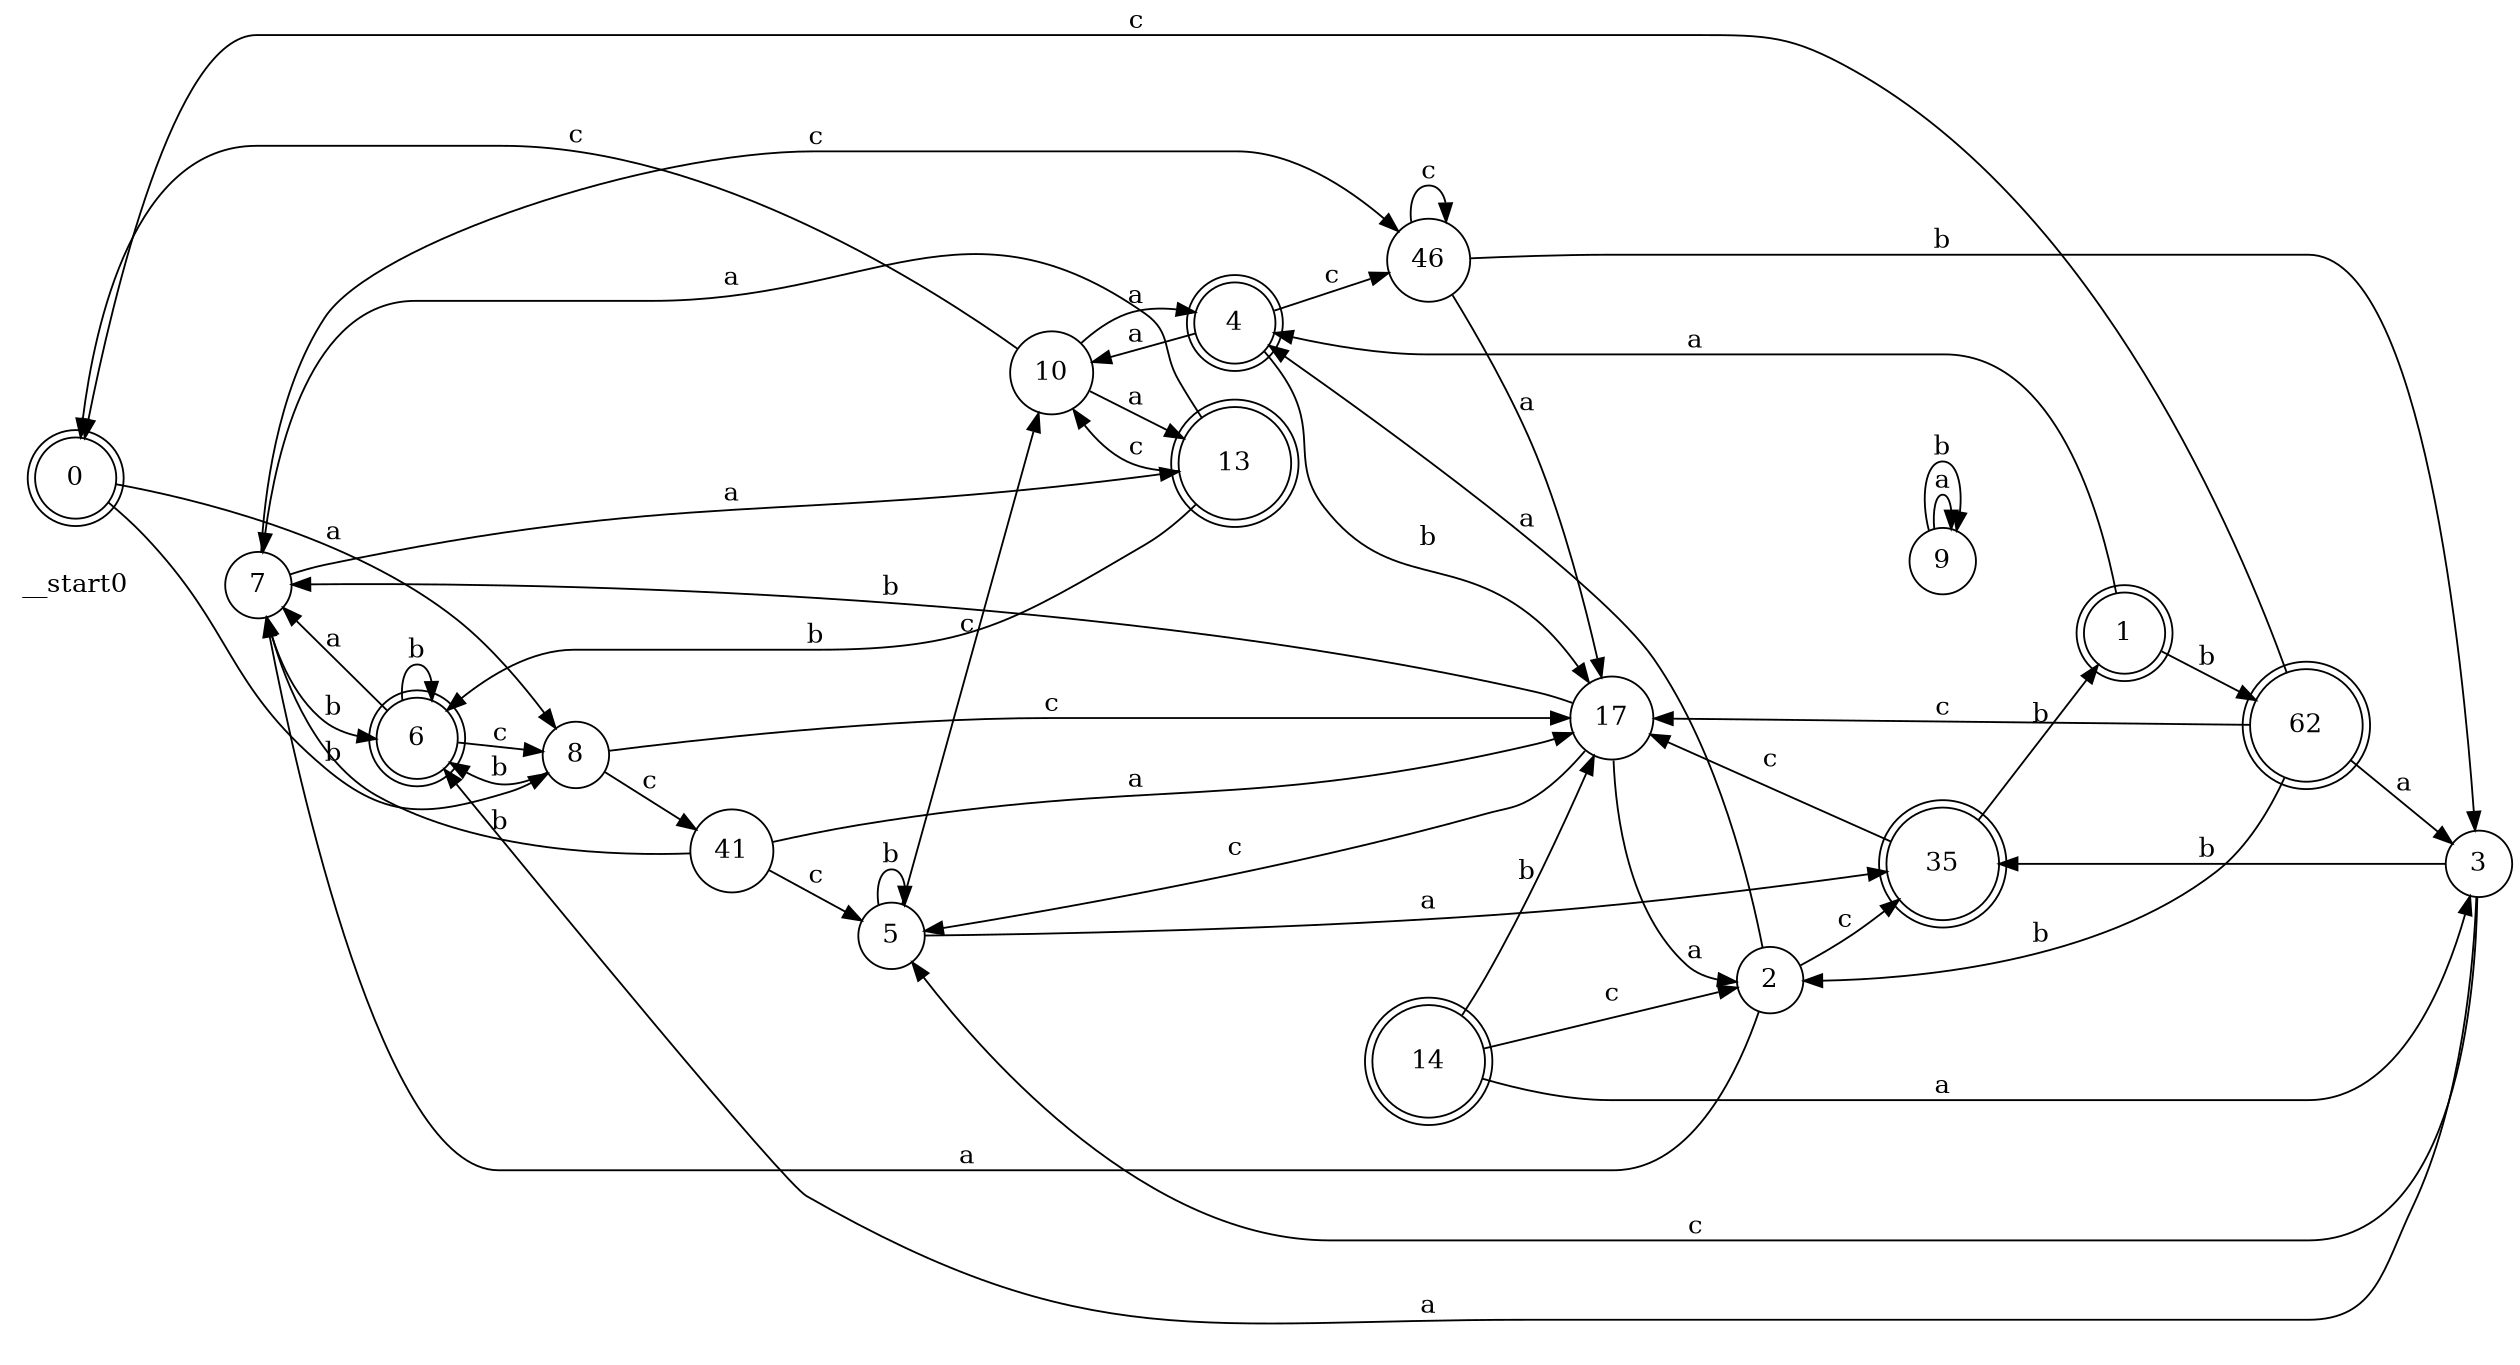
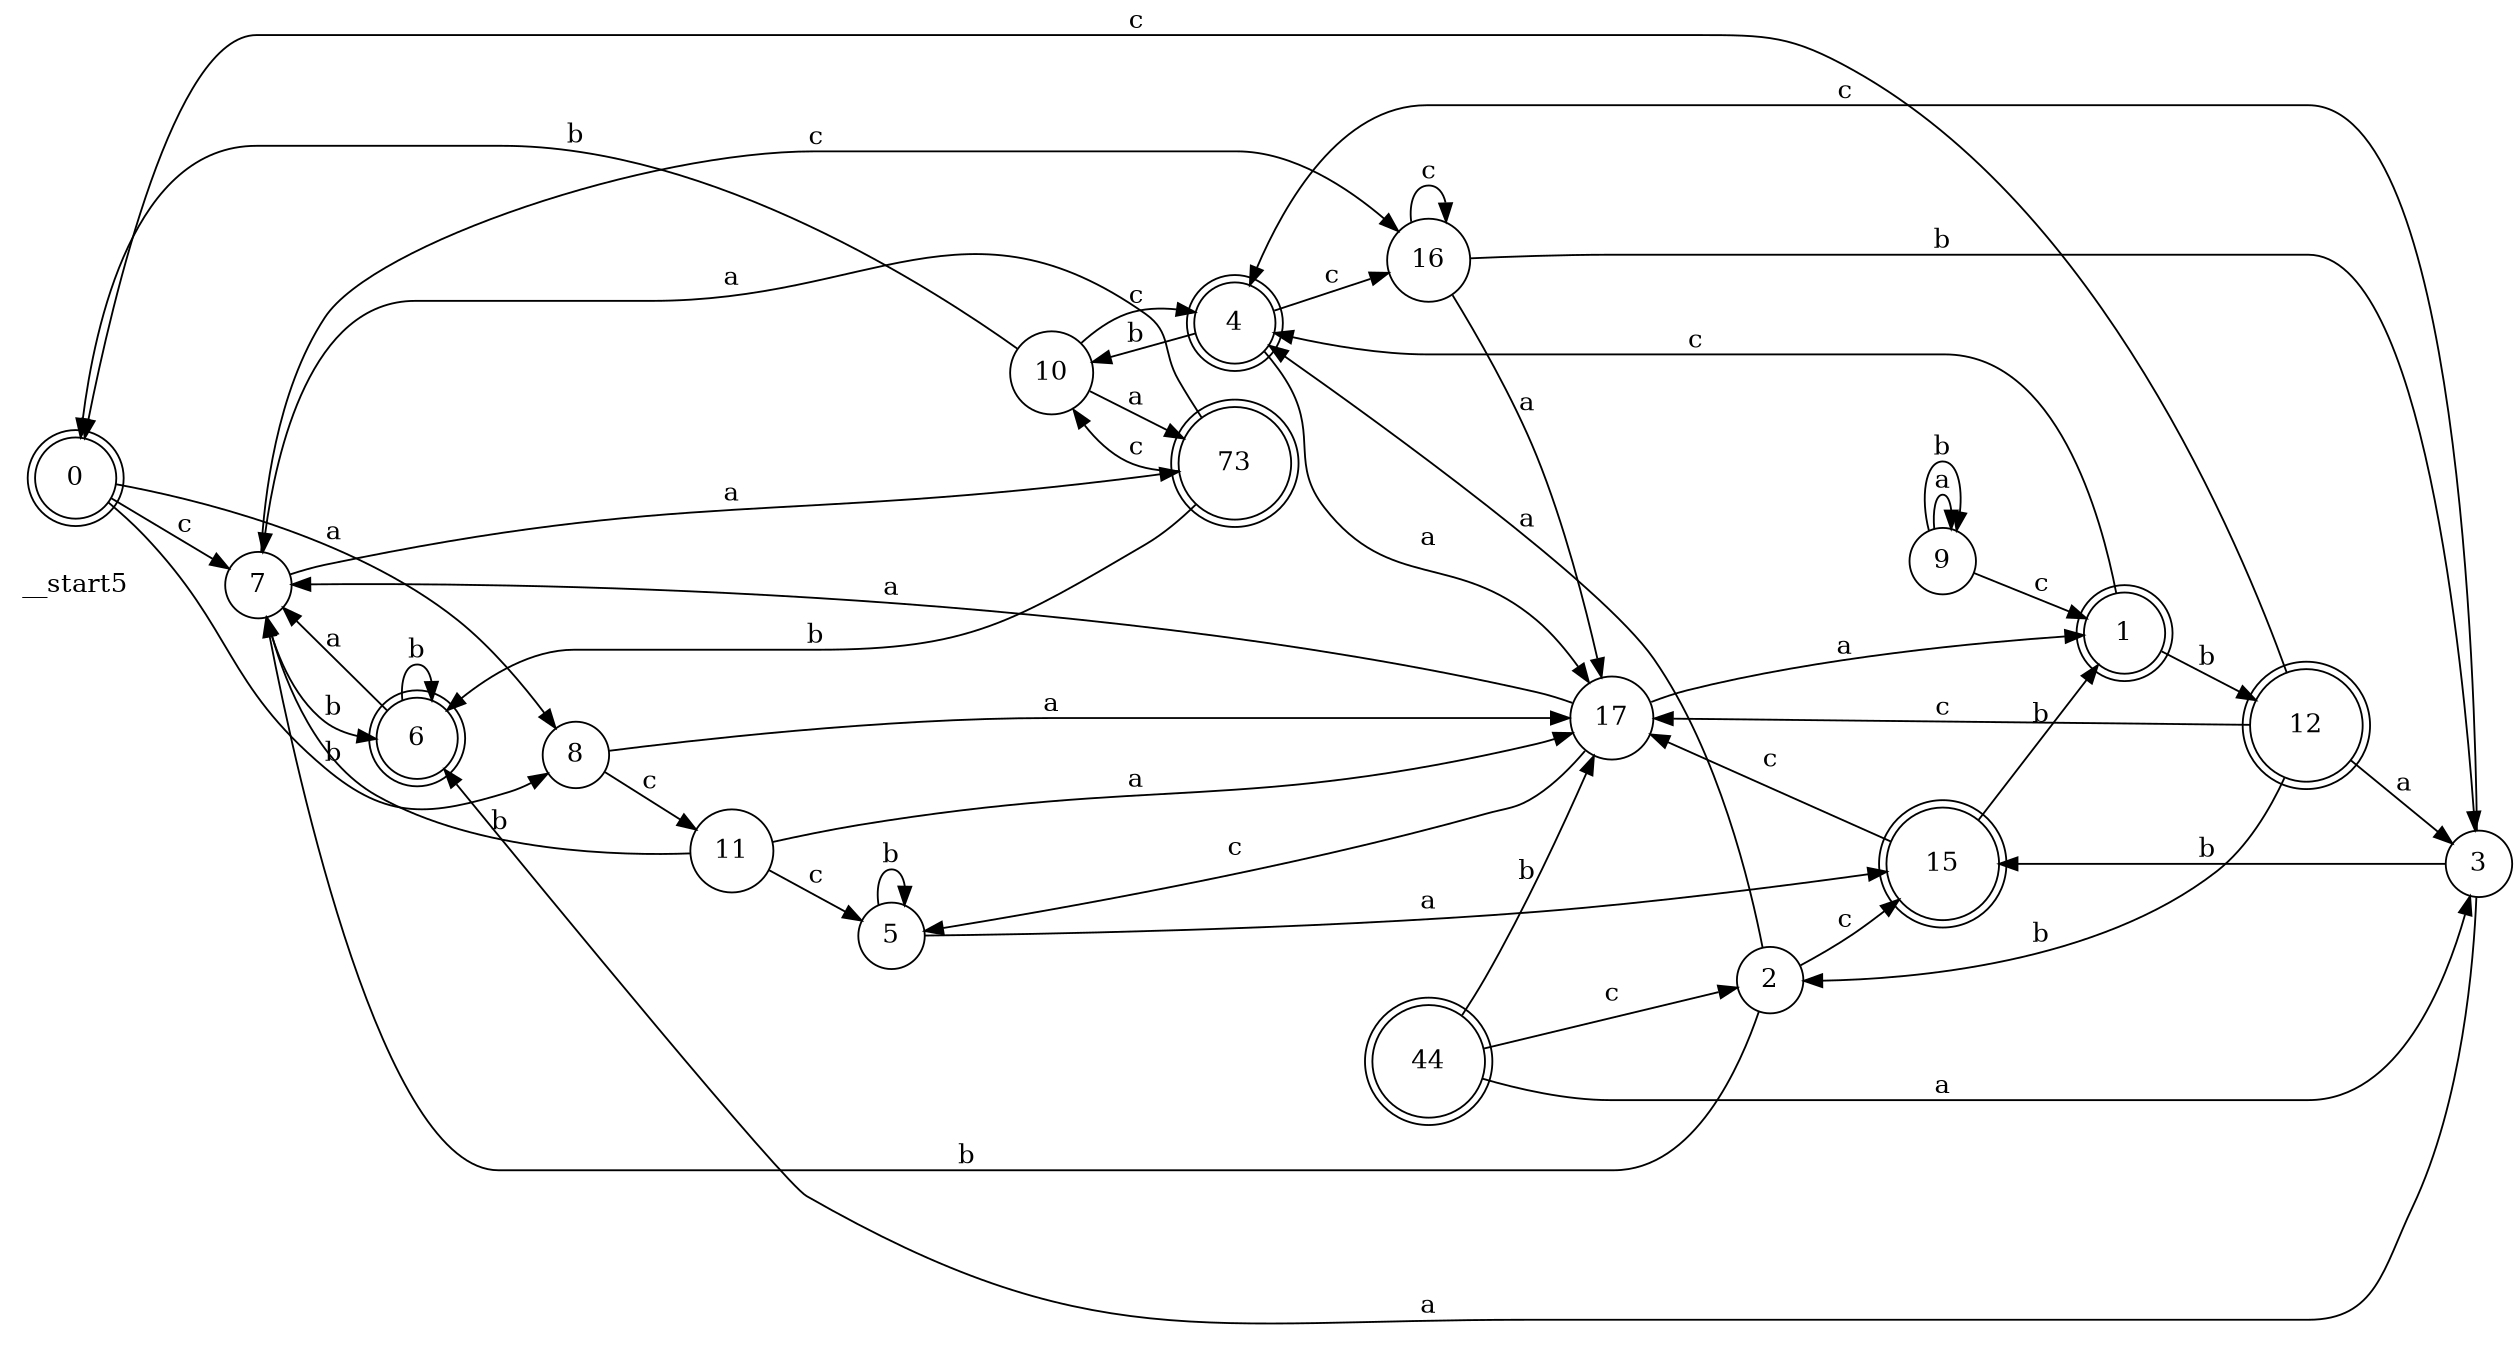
edge "10" -> "0": label "c" -> "b"
node "46": label "46" -> "16"
edge "10" -> "4": label "a" -> "c"
edge "4" -> "10": label "a" -> "b"
edge "1" -> "4": label "a" -> "c"
node "13": label "13" -> "73"
edge "0" -> "7": added, label "c"
edge "4" -> "17": label "b" -> "a"
node "__start0": label "__start0" -> "__start5"
edge "17" -> "7": label "b" -> "a"
edge "9" -> "1": added, label "c"
edge "5" -> "10": removed, label "c"
edge "8" -> "17": label "c" -> "a"
node "62": label "62" -> "12"
edge "6" -> "8": removed, label "c"
edge "8" -> "6": removed, label "b"
node "41": label "41" -> "11"
node "35": label "35" -> "15"
edge "17" -> "2": now "17" -> "1"
node "14": label "14" -> "44"
edge "2" -> "7": label "a" -> "b"
edge "3" -> "5": now "3" -> "4"
